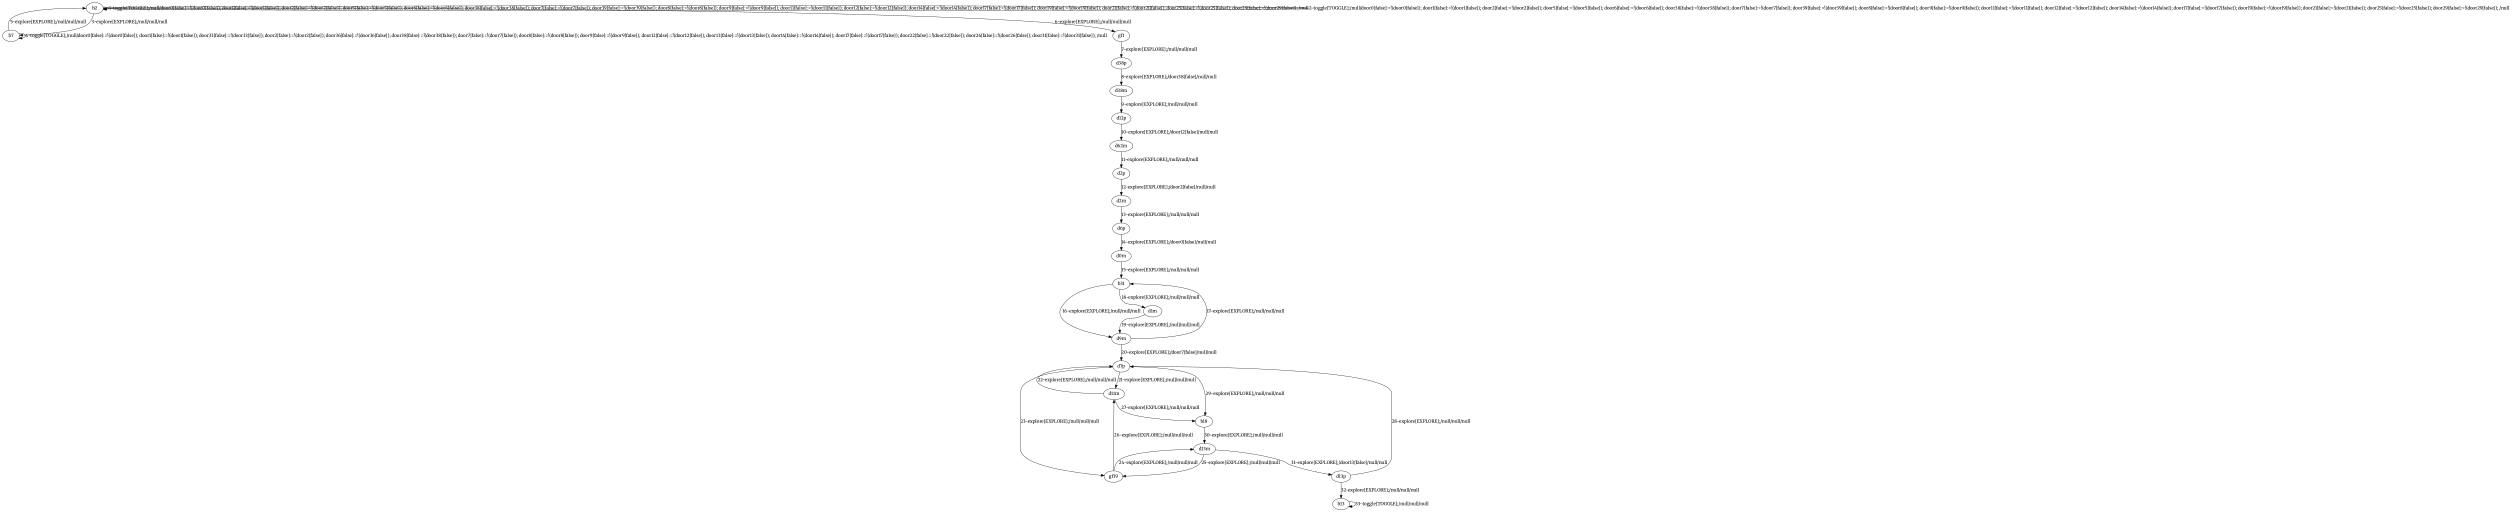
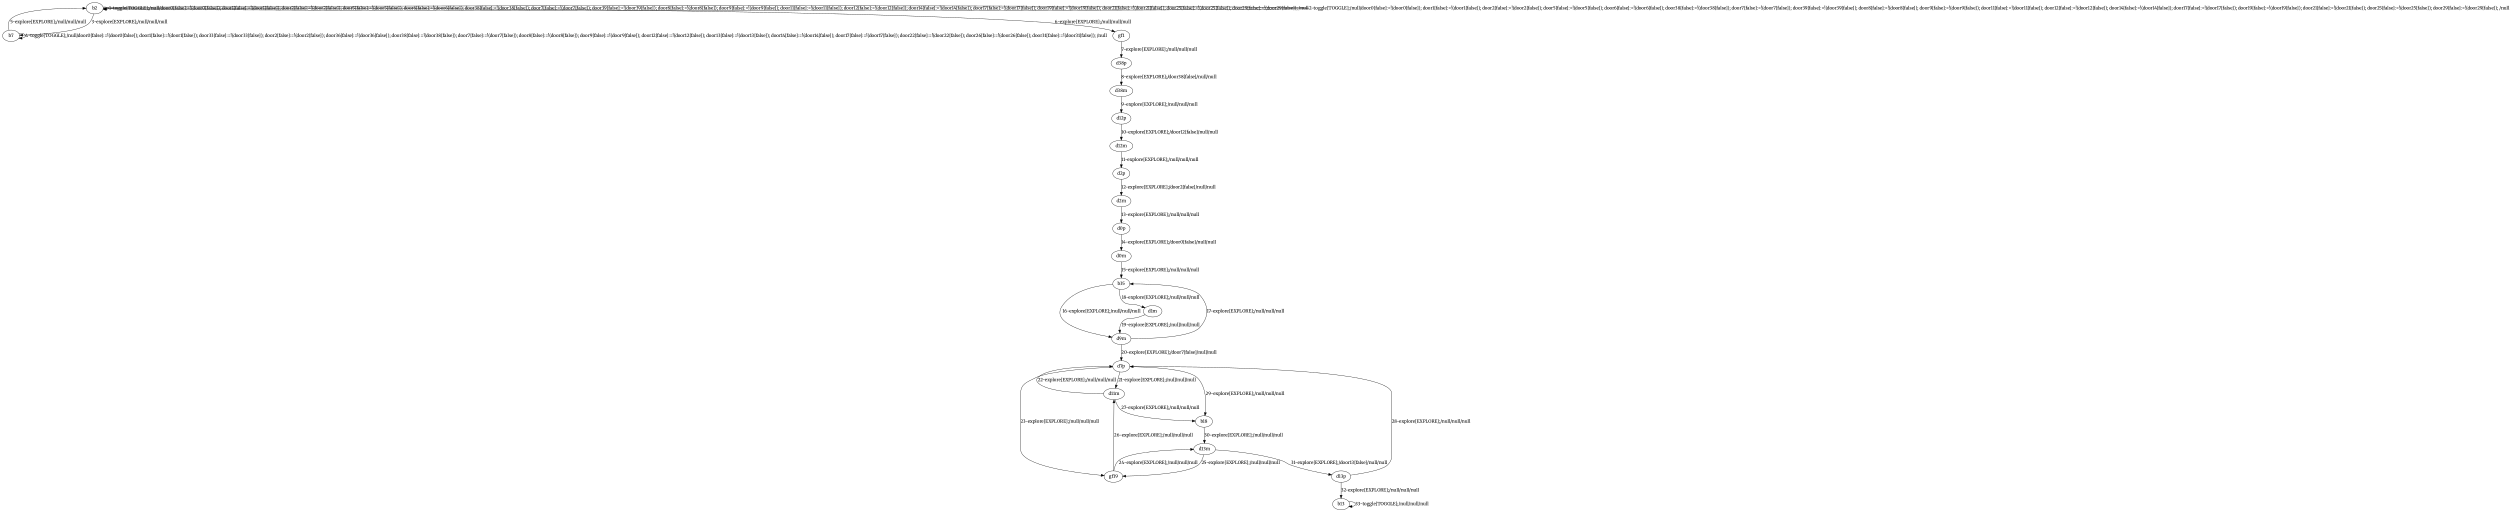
node "d62m": label "d62m" -> "d12m"
node "d6p": label "d6p" -> "d0p"
node "b31": label "b31" -> "b35"
